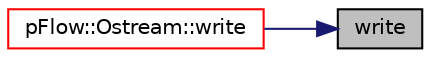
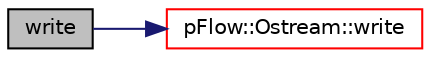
edge "pFlow::Ostream::write" -> "write": reversed
